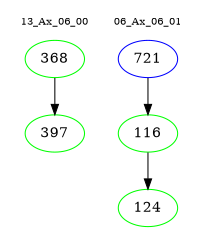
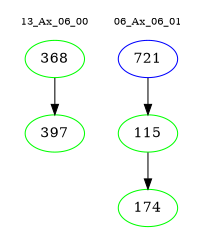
node "116": label "116" -> "115"
node "124": label "124" -> "174"
